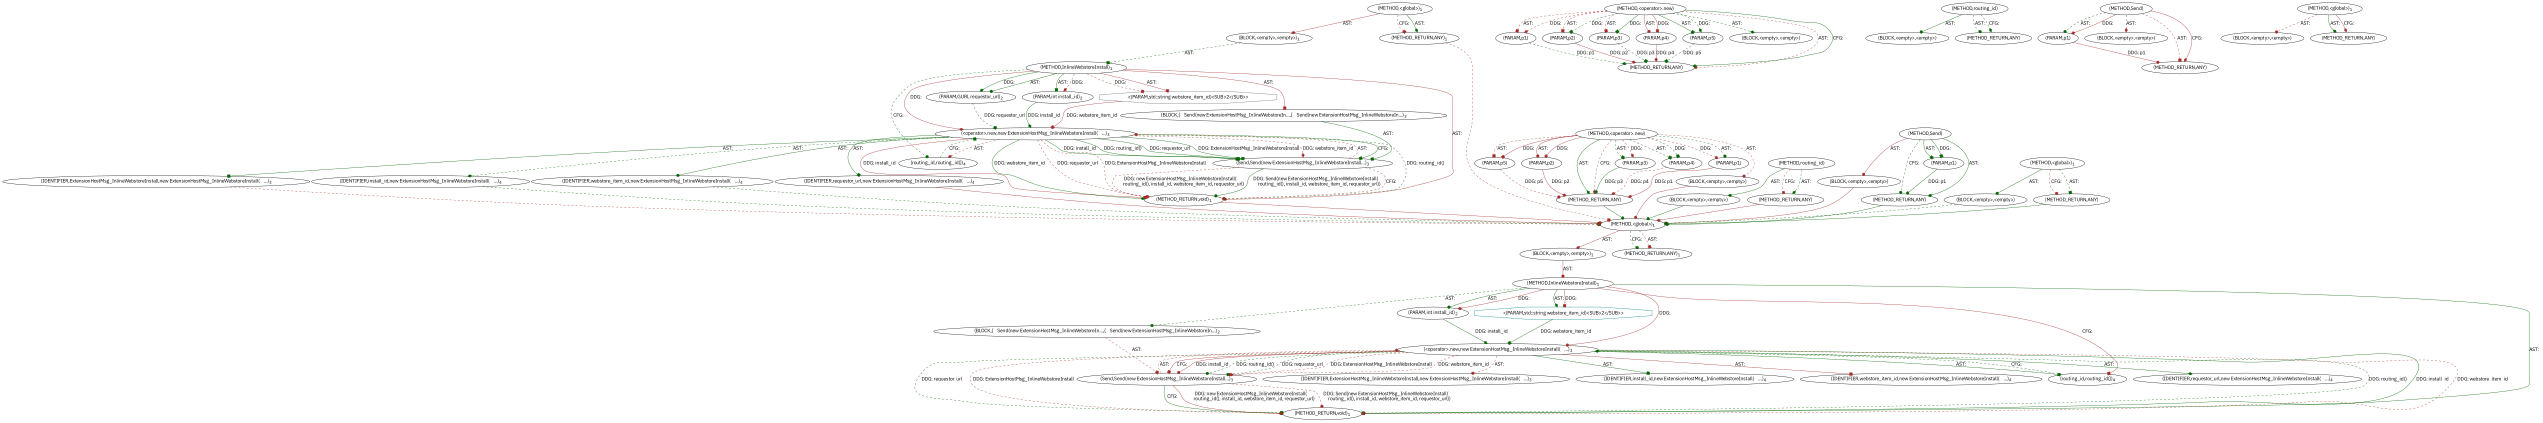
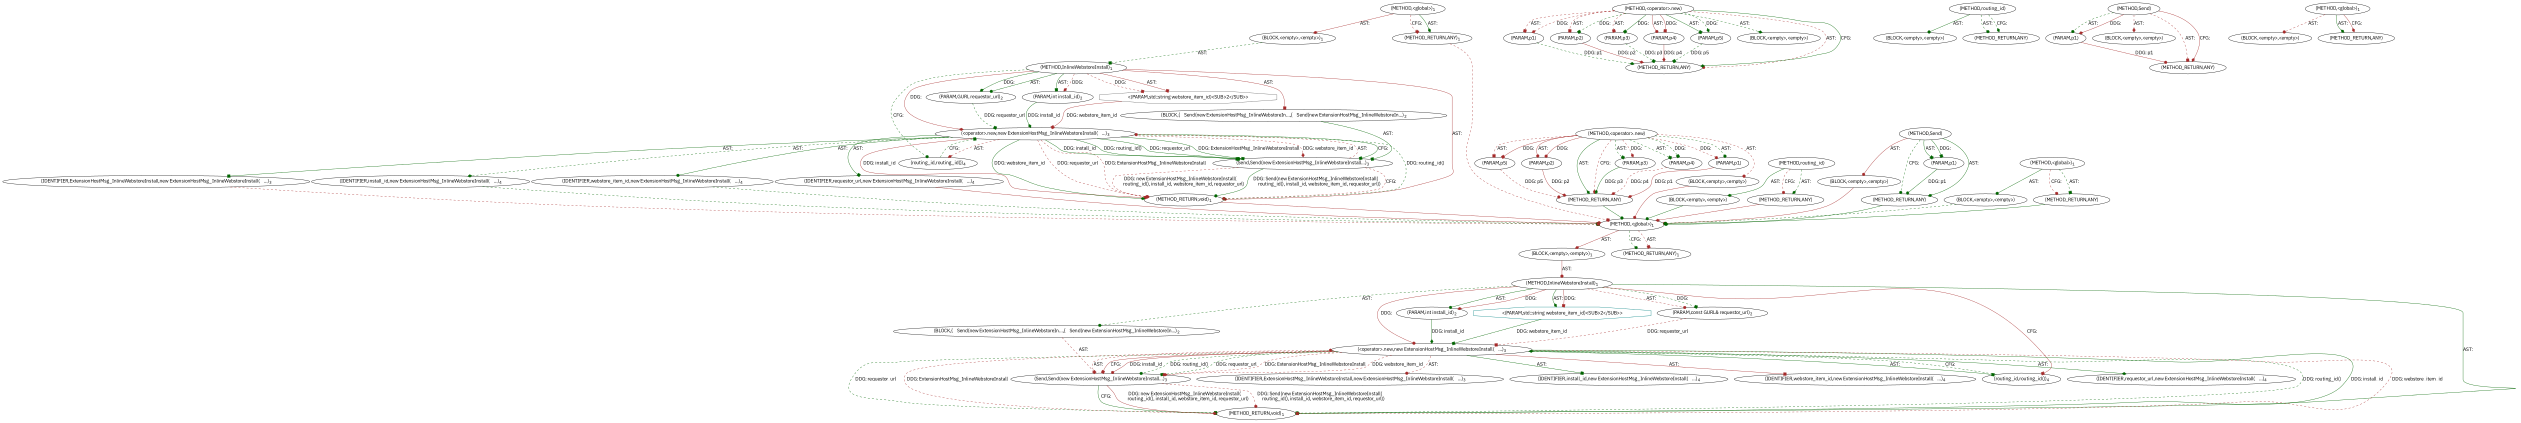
node "(PARAM,const GURL& requestor_url)": added
